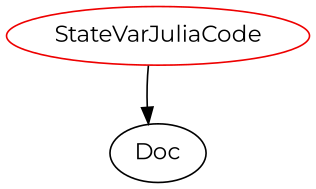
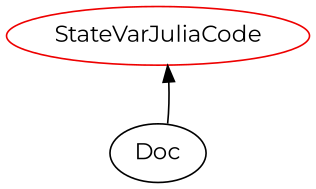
edge "StateVarJuliaCode" -> "Doc": reversed
